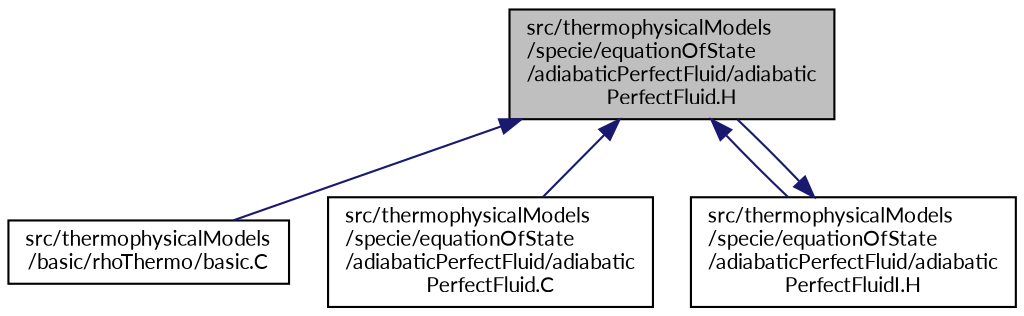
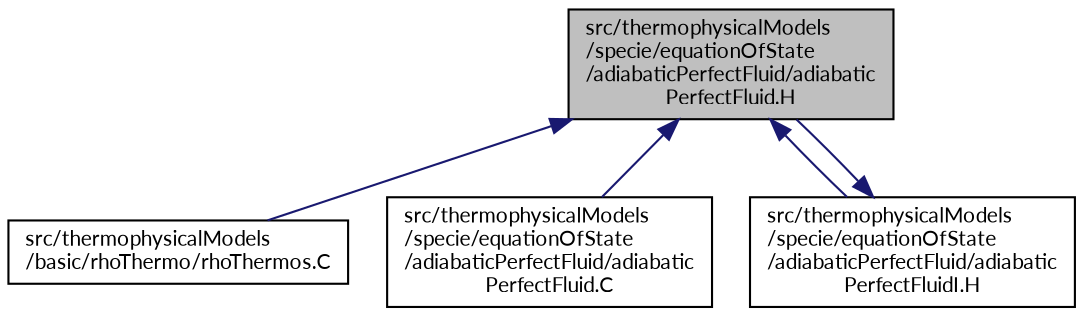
node "src/thermophysicalModels /basic/rhoThermo/basic.C": label "src/thermophysicalModels /basic/rhoThermo/basic.C" -> "src/thermophysicalModels /basic/rhoThermo/rhoThermos.C"
